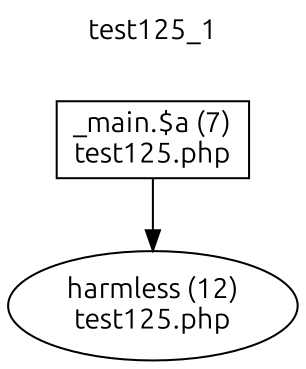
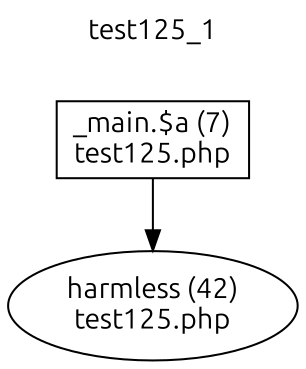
node "harmless (12) test125.php": label "harmless (12) test125.php" -> "harmless (42) test125.php"
